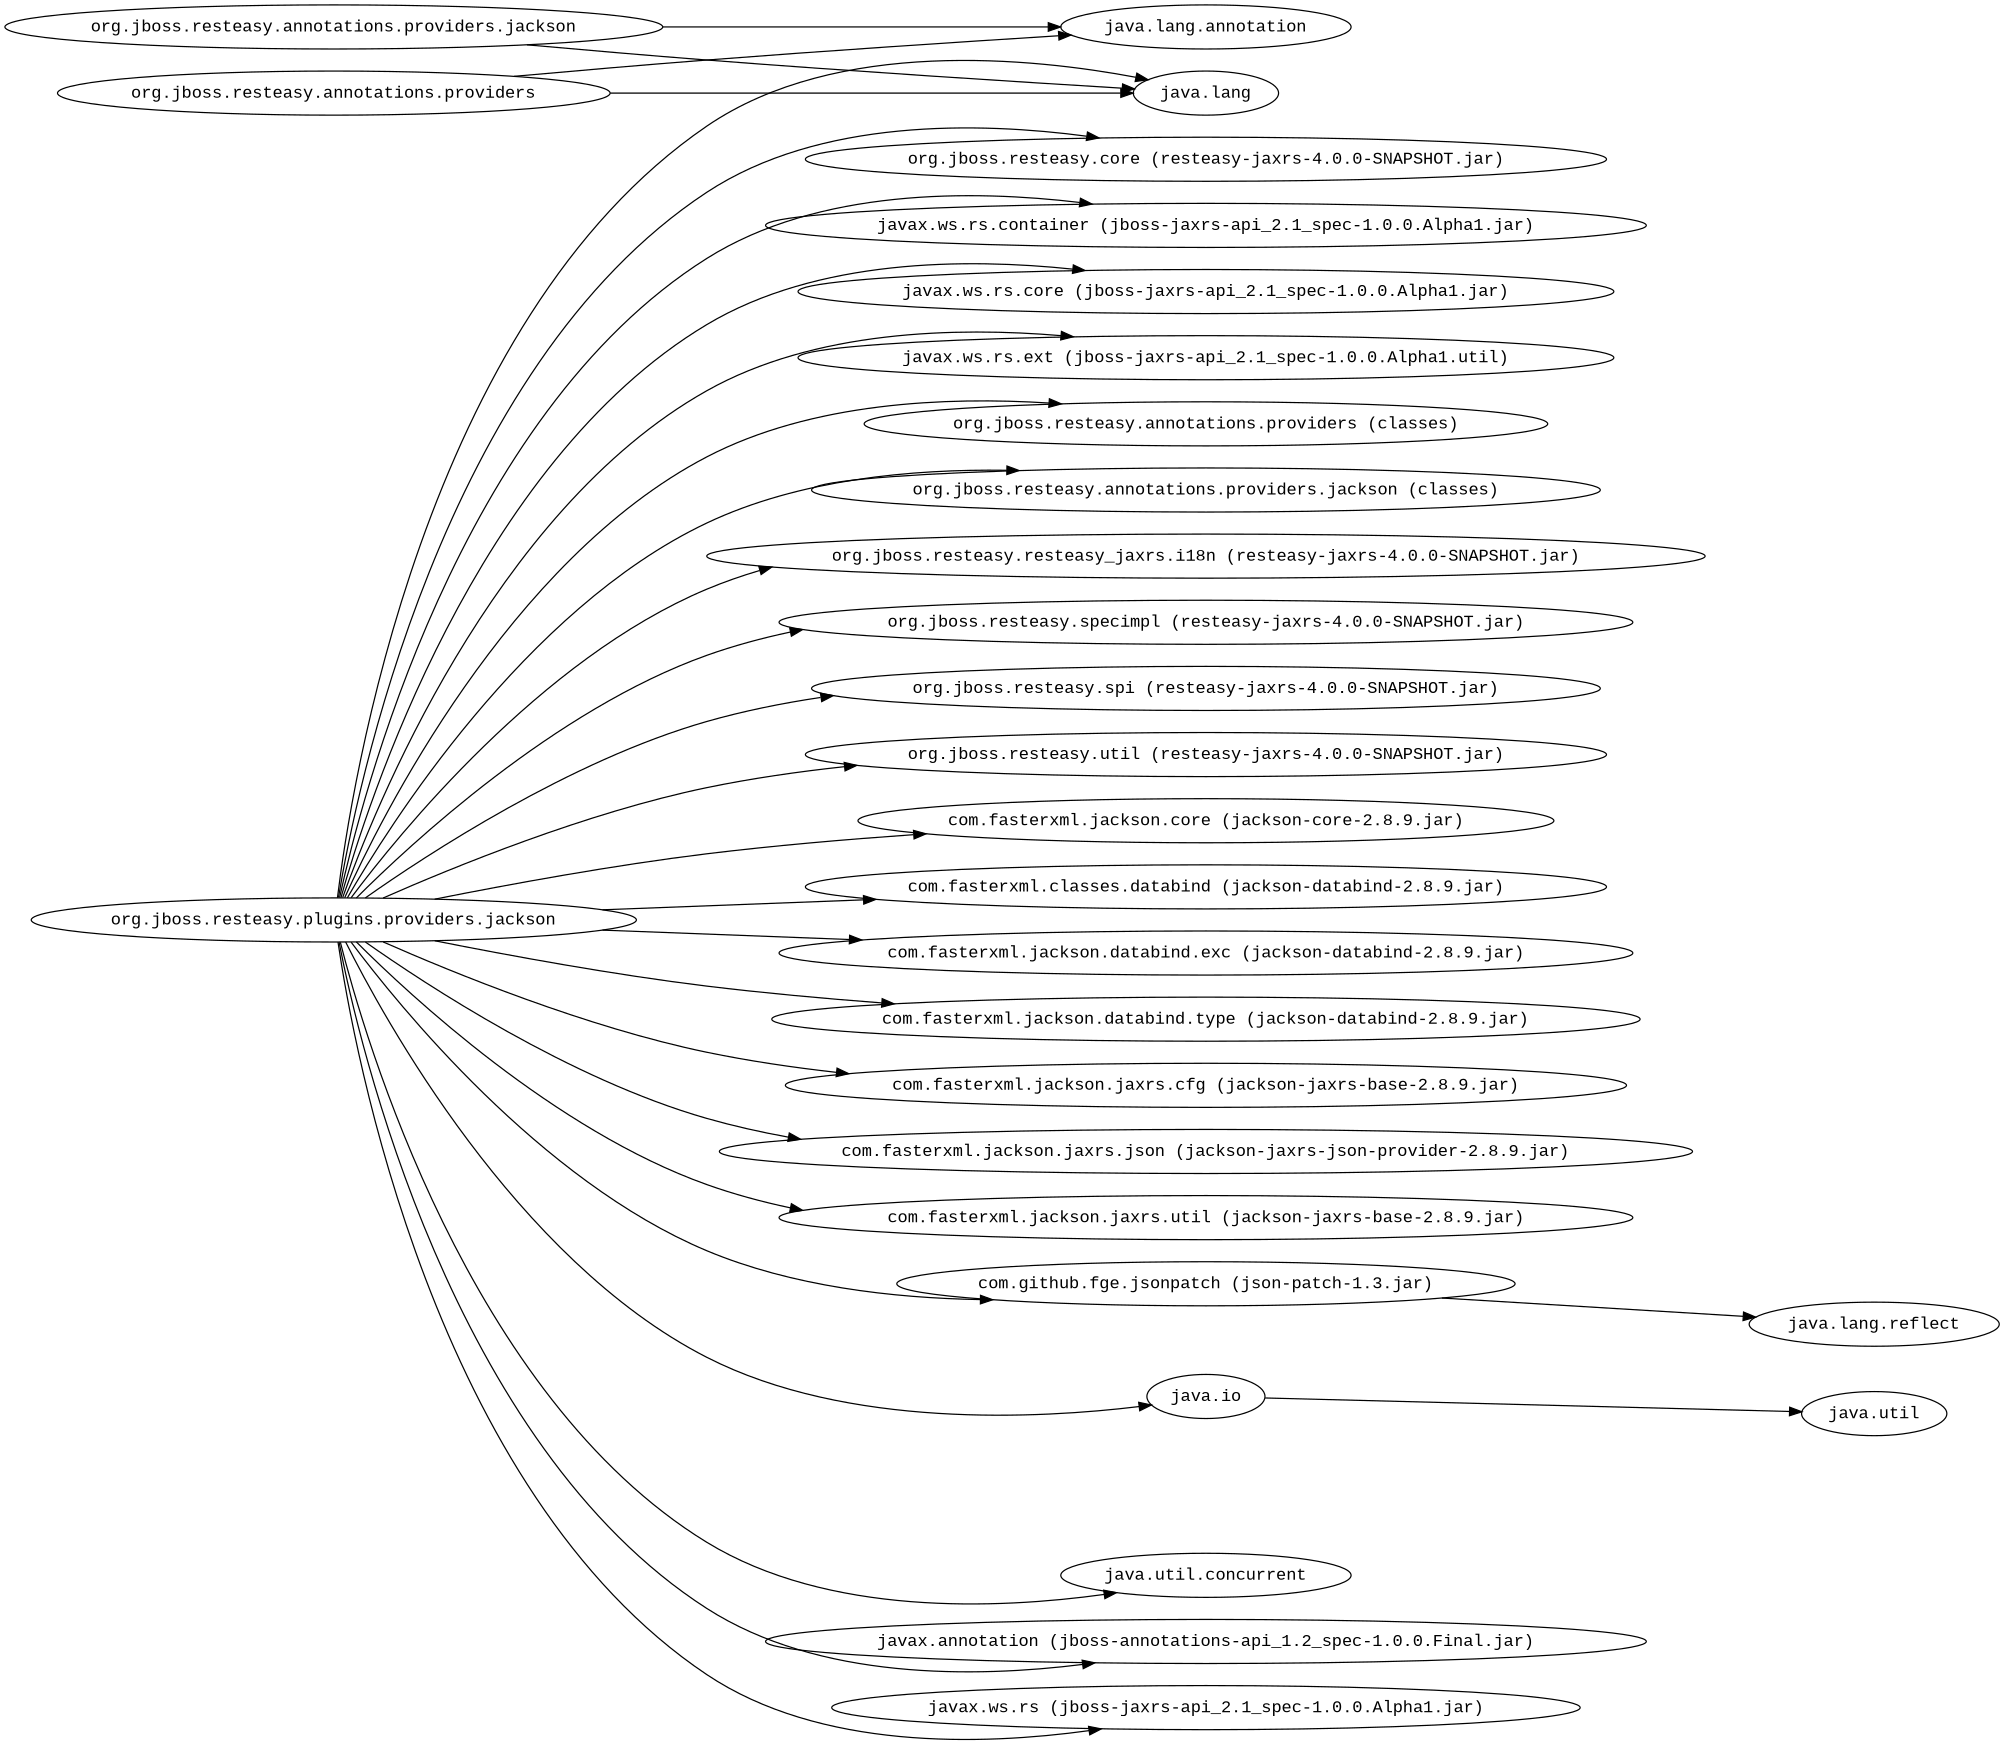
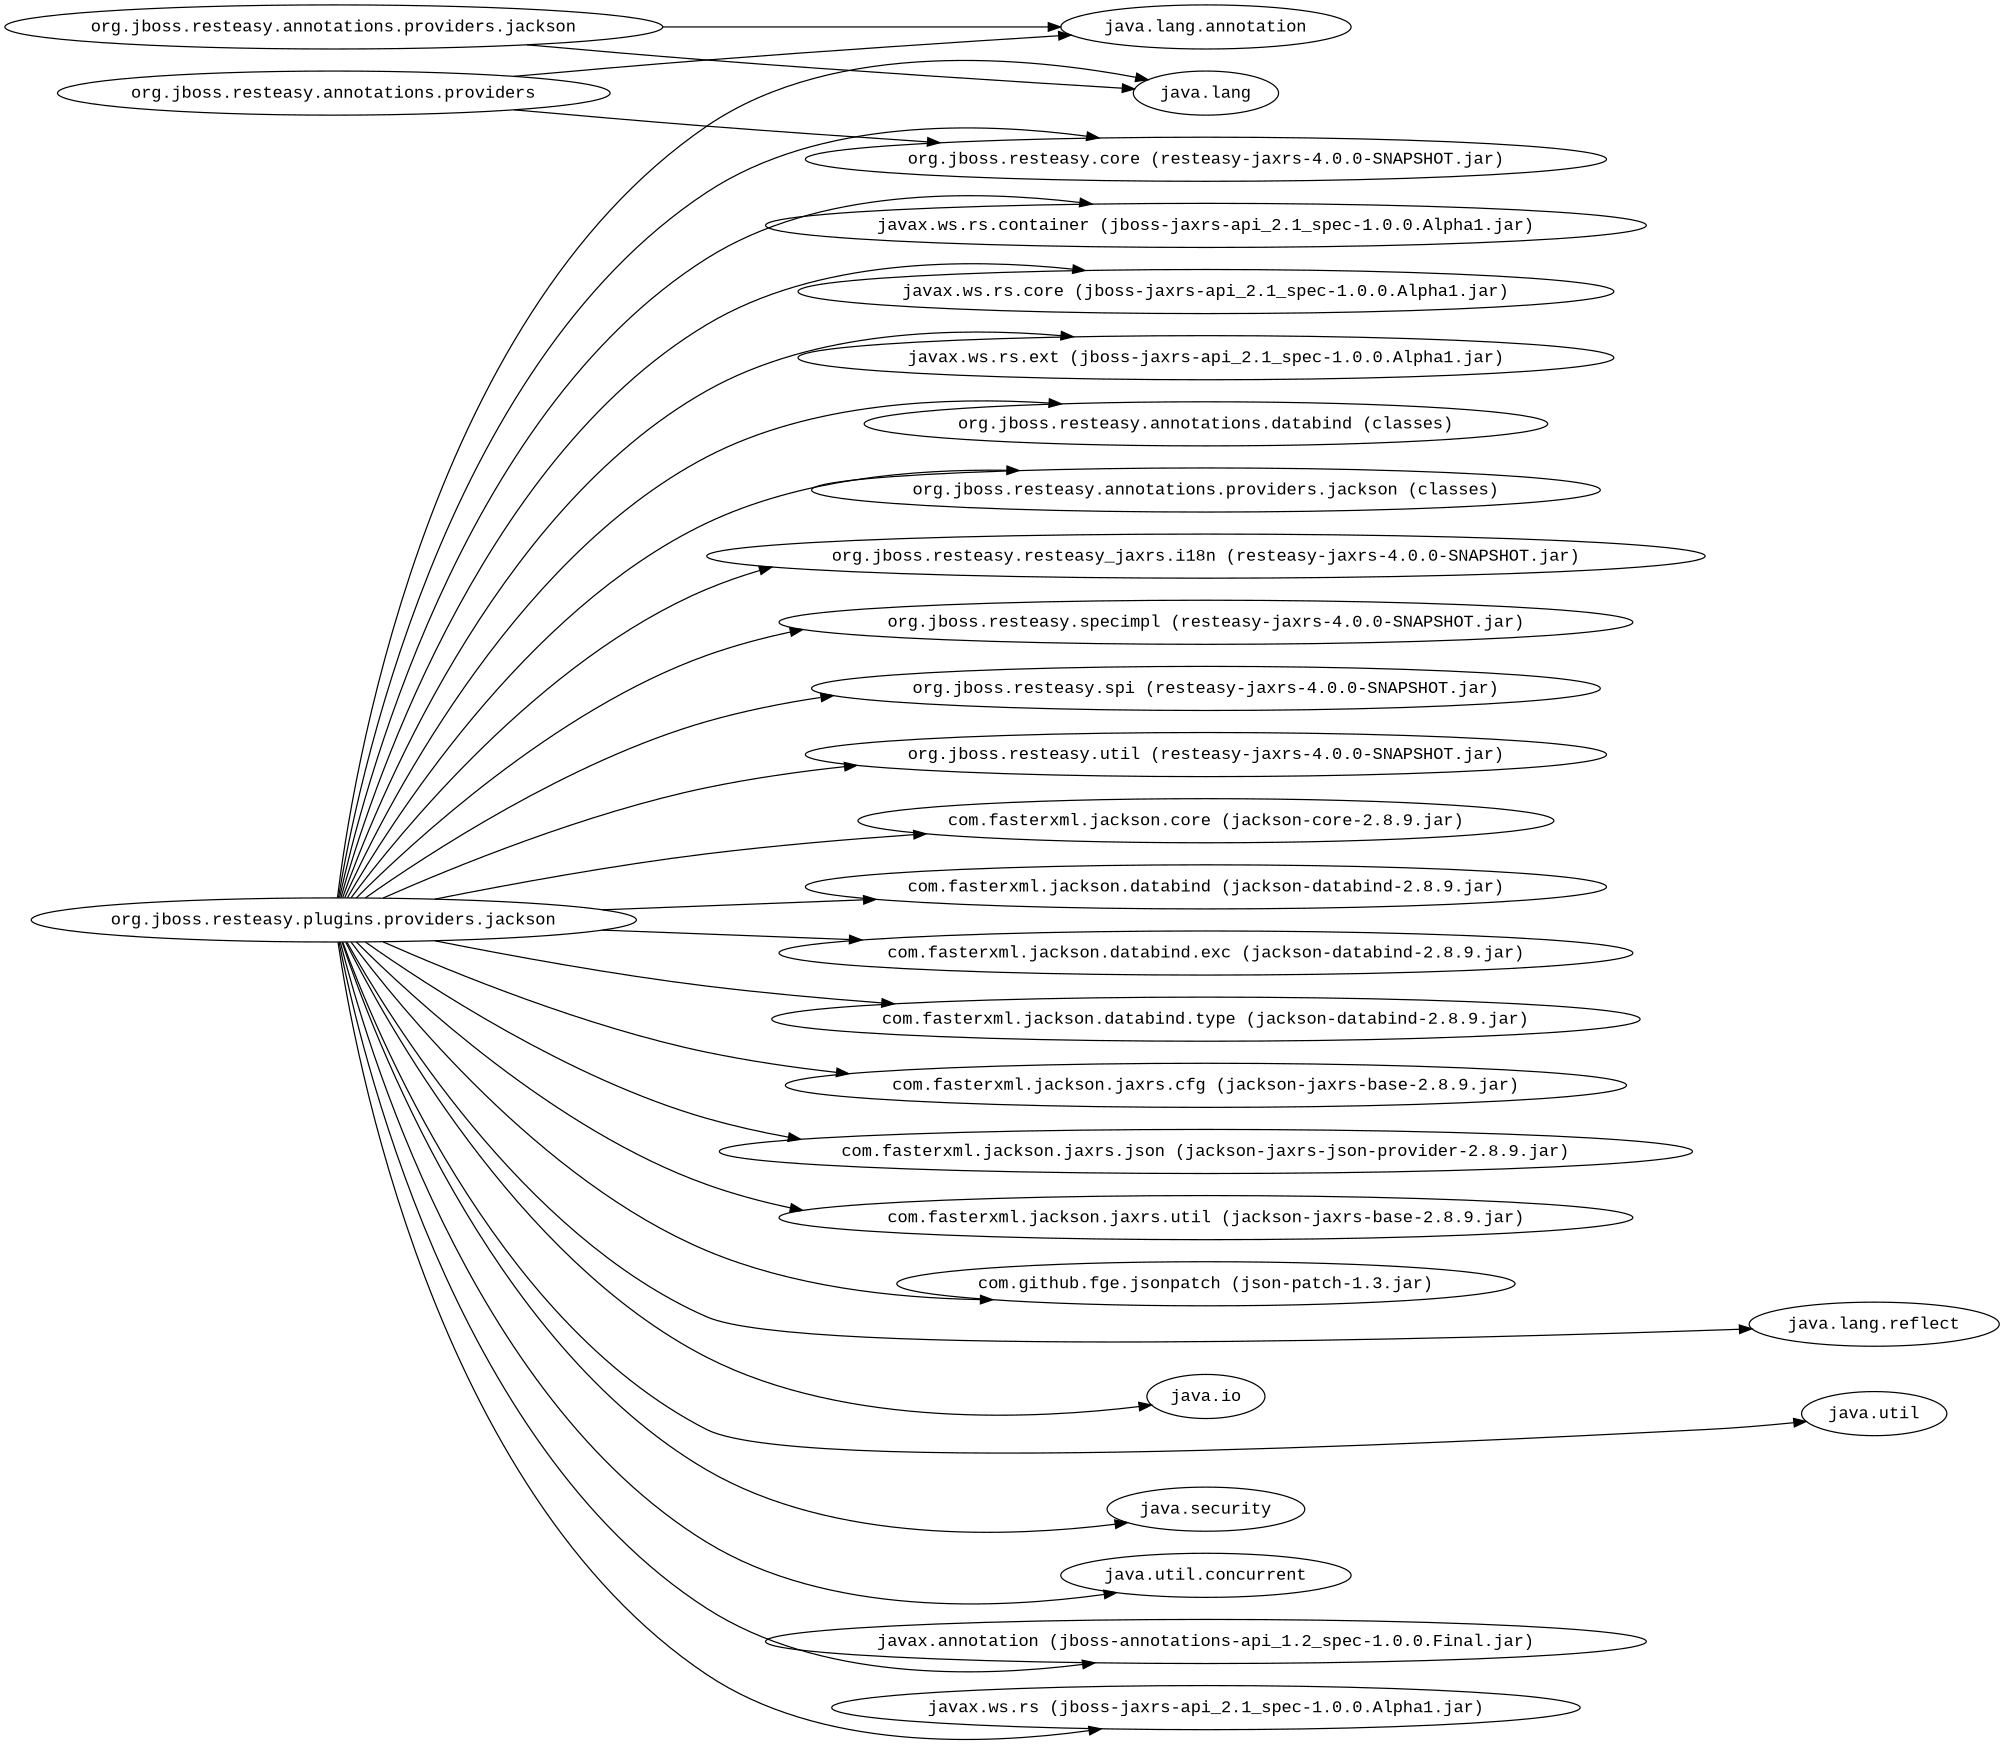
edge "org.jboss.resteasy.annotations.providers" -> "java.lang": now "org.jboss.resteasy.annotations.providers" -> "org.jboss.resteasy.core (resteasy-jaxrs-4.0.0-SNAPSHOT.jar)"
node "javax.ws.rs.ext (jboss-jaxrs-api_2.1_spec-1.0.0.Alpha1.util)": label "javax.ws.rs.ext (jboss-jaxrs-api_2.1_spec-1.0.0.Alpha1.util)" -> "javax.ws.rs.ext (jboss-jaxrs-api_2.1_spec-1.0.0.Alpha1.jar)"
node "org.jboss.resteasy.annotations.providers (classes)": label "org.jboss.resteasy.annotations.providers (classes)" -> "org.jboss.resteasy.annotations.databind (classes)"
node "com.fasterxml.classes.databind (jackson-databind-2.8.9.jar)": label "com.fasterxml.classes.databind (jackson-databind-2.8.9.jar)" -> "com.fasterxml.jackson.databind (jackson-databind-2.8.9.jar)"
edge "com.github.fge.jsonpatch (json-patch-1.3.jar)" -> "java.lang.reflect": now "org.jboss.resteasy.plugins.providers.jackson" -> "java.lang.reflect"
edge "java.io" -> "java.util": now "org.jboss.resteasy.plugins.providers.jackson" -> "java.util"
node "java.security": added
